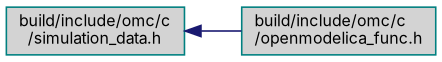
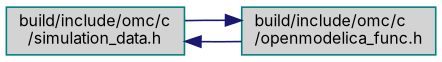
edge "build/include/omc/c /simulation_data.h" -> "build/include/omc/c /openmodelica_func.h": added
